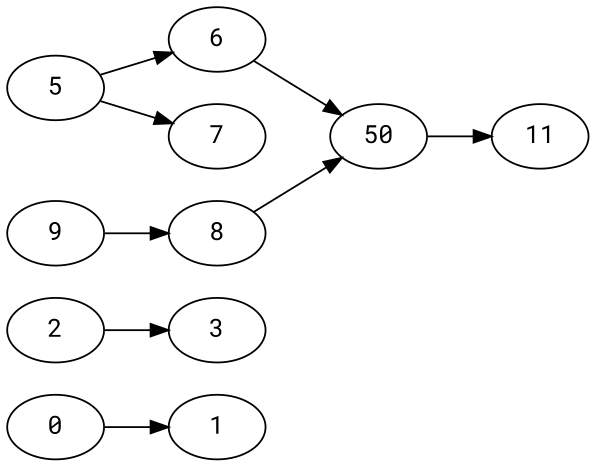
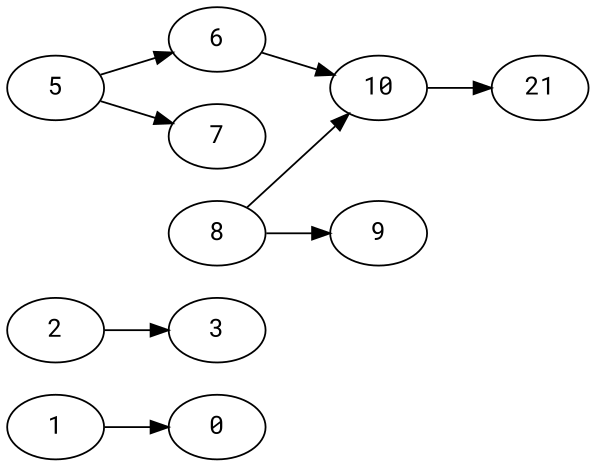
node "50": label "50" -> "10"
node "11": label "11" -> "21"
edge "9" -> "8": reversed
edge "0" -> "1": reversed
